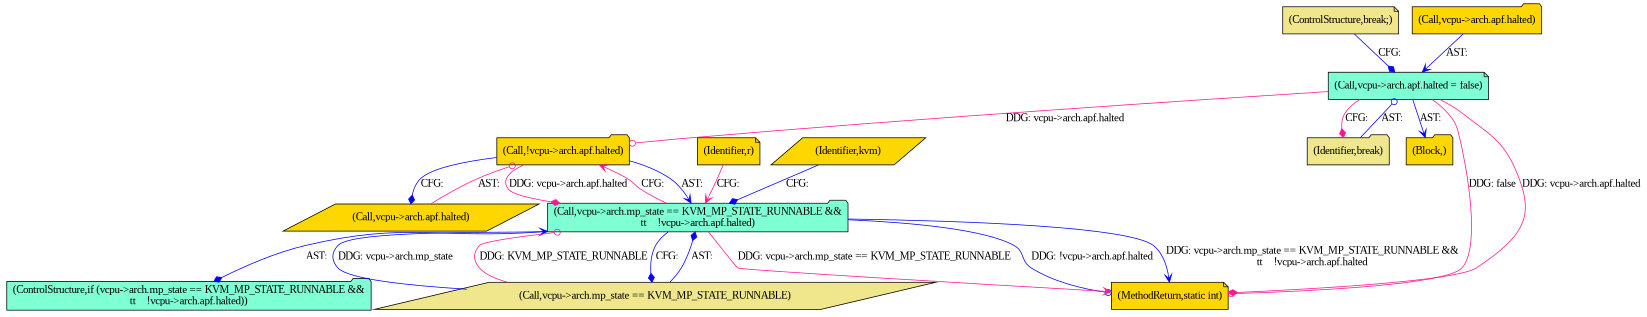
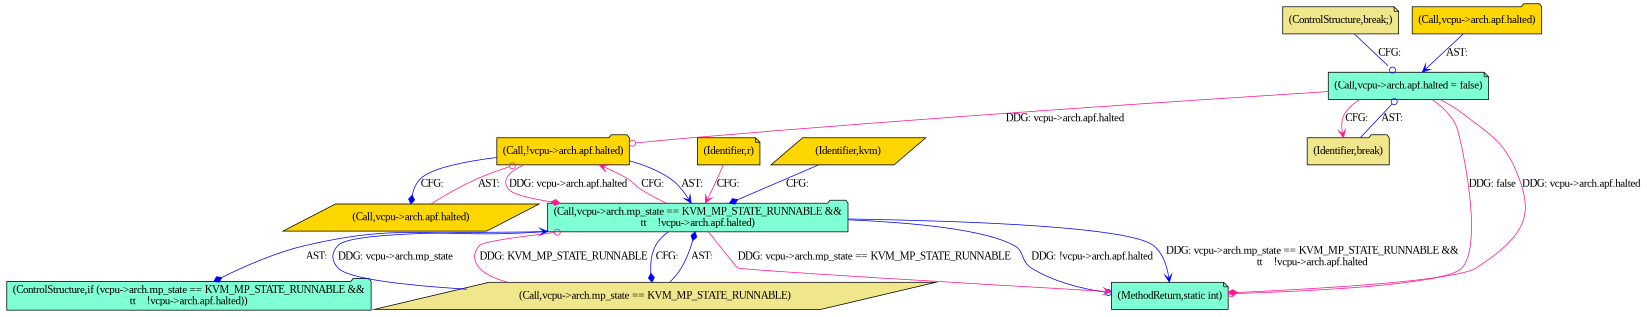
edge "(ControlStructure,break;)" -> "(Call,vcpu->arch.apf.halted = false)": arrowhead diamond -> odot
edge "(Call,vcpu->arch.apf.halted = false)" -> "(Identifier,break)": arrowhead diamond -> vee
node "(Block,)": removed
node "(MethodReturn,static int)": fillcolor gold -> aquamarine
